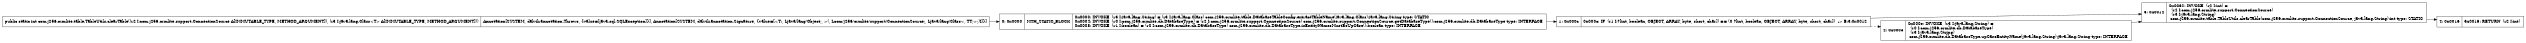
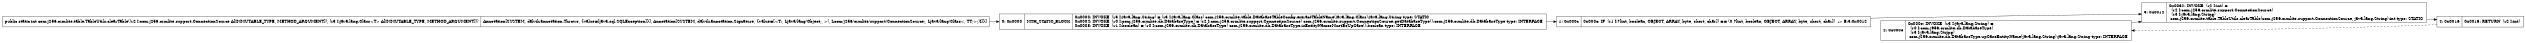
node "4: 0x0016": text "3x0016: RETURN  (r2 I:int)" -> "0x0016: RETURN  (r2 I:int)"
edge "1: 0x000c" -> "2: 0x000e": now "4: 0x0016" -> "2: 0x000e"
node "2: 0x000e": text "(r0 I:com.j256.ormlite.db.DatabaseType)" -> "(r0 I:com.j956.ormlite.db.DatabaseType)"
